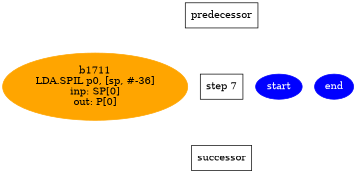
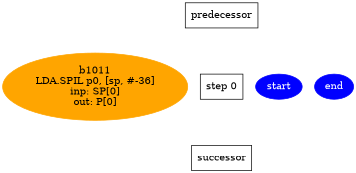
node "b1711 LDA.SPIL p0, [sp, #-36] inp: SP[0] out: P[0]": label "b1711 LDA.SPIL p0, [sp, #-36] inp: SP[0] out: P[0]" -> "b1011 LDA.SPIL p0, [sp, #-36] inp: SP[0] out: P[0]"
node "step 7": label "step 7" -> "step 0"
